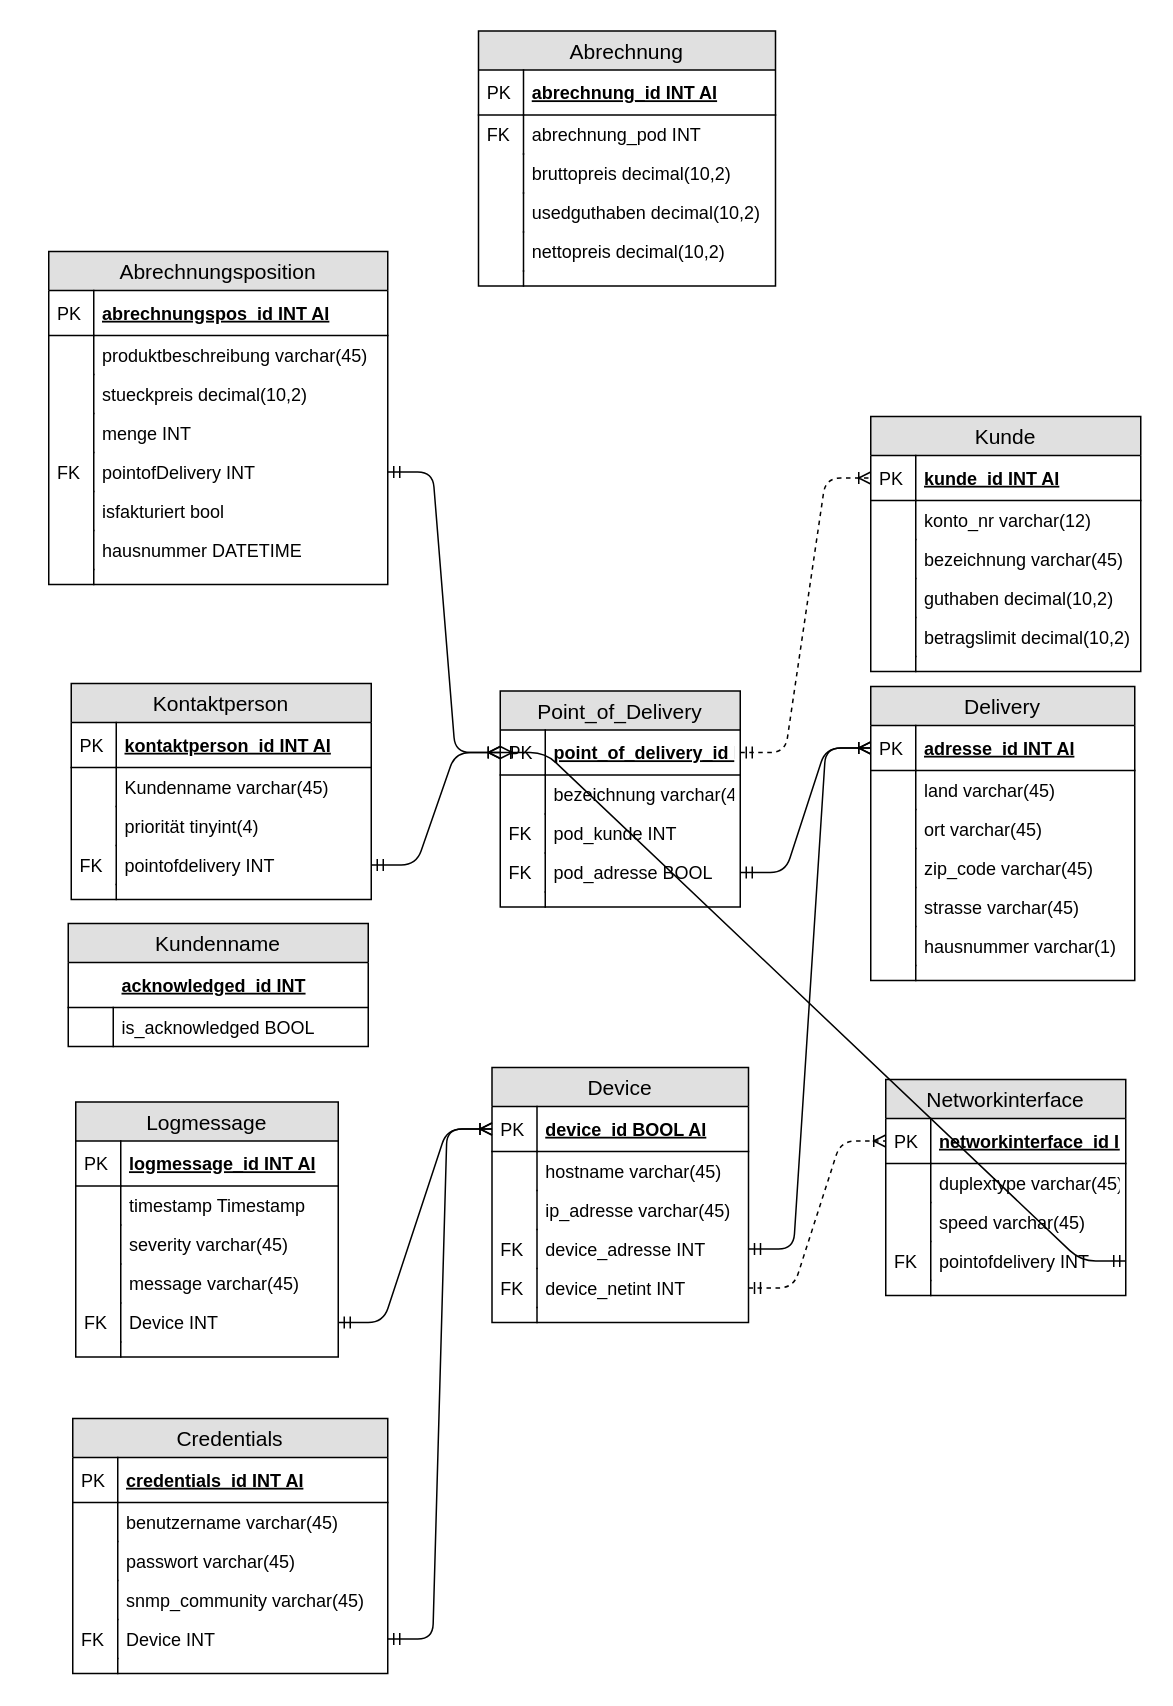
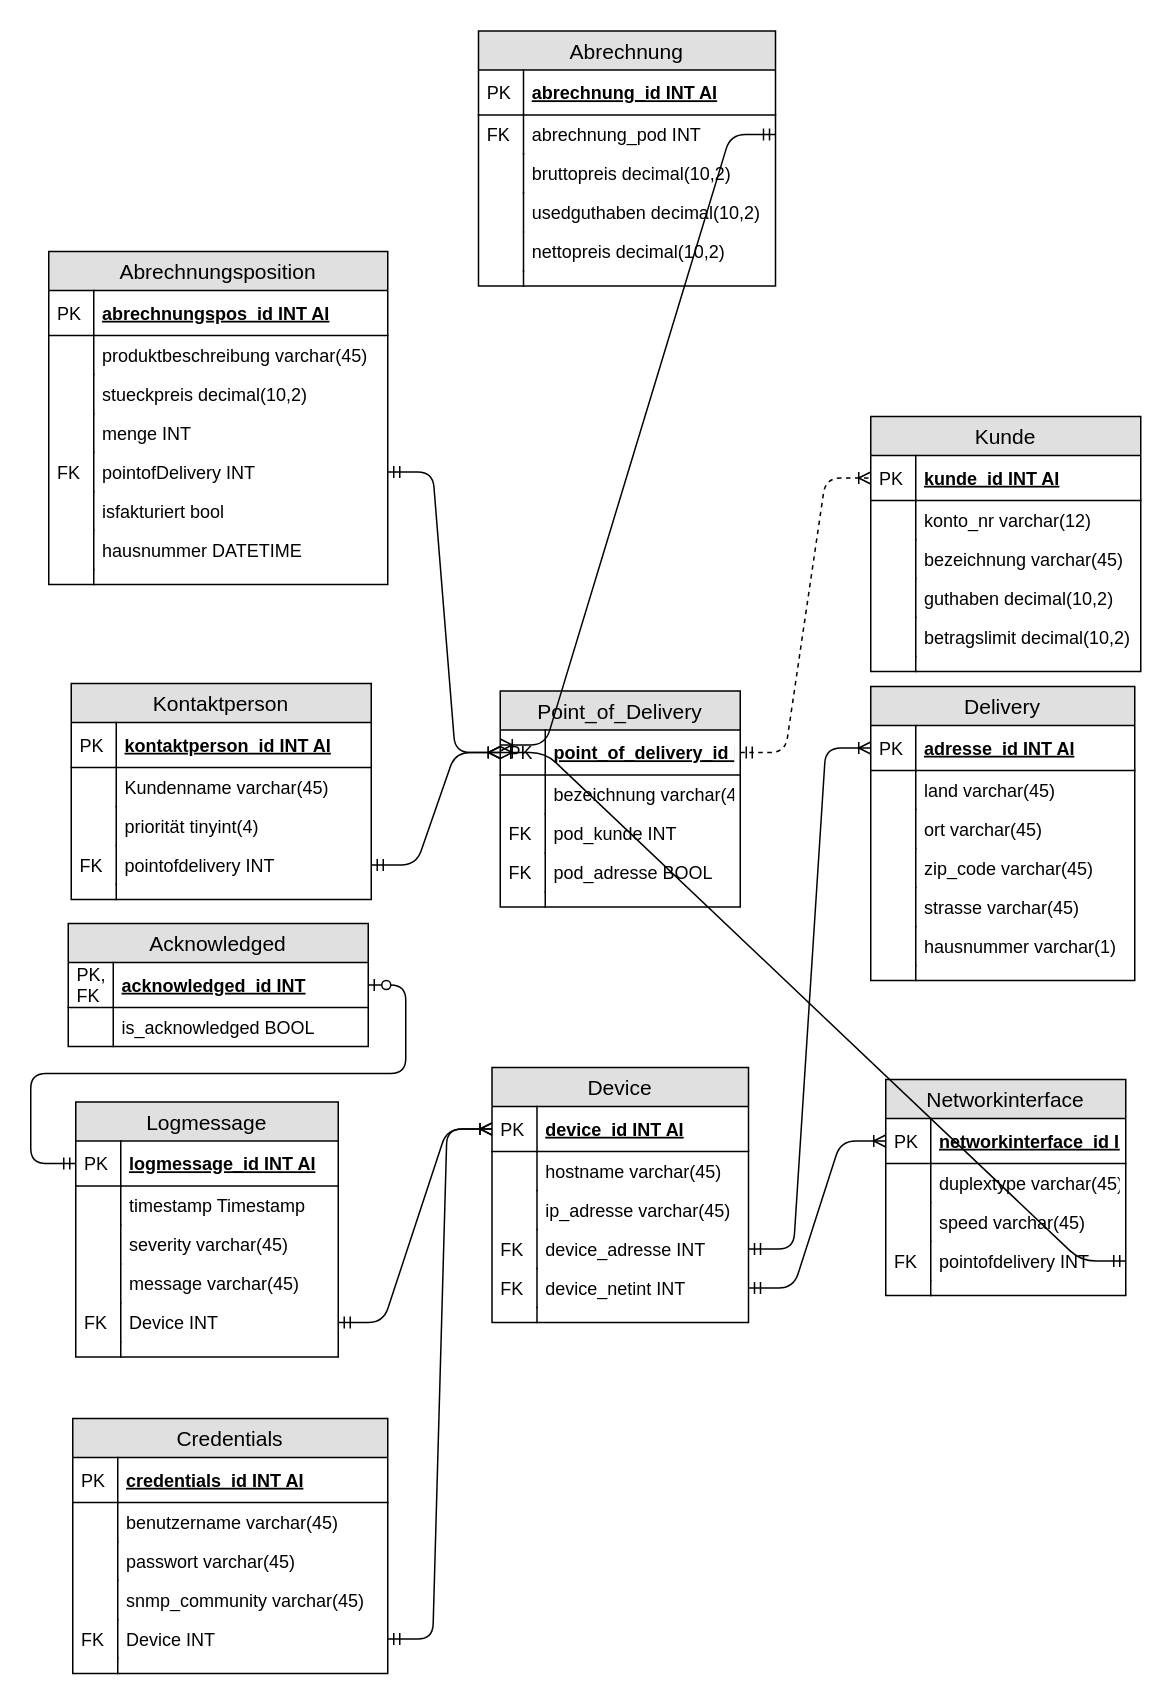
edge "abrechnung_pod INT" -- "Point_of_Delivery": added
edge "adresse_id INT AI" -- "pod_adresse BOOL": removed
node "Kundenname": label "Kundenname" -> "Acknowledged"
node "PK, FK": added
edge "acknowledged_id INT" -- "logmessage_id INT AI": added
node "device_id BOOL AI": label "device_id BOOL AI" -> "device_id INT AI"
edge "networkinterface_id INT AI" -- "device_netint INT": style dashed -> solid
